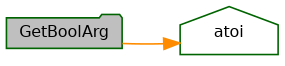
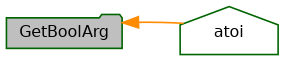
edge "GetBoolArg" -> "atoi": reversed
